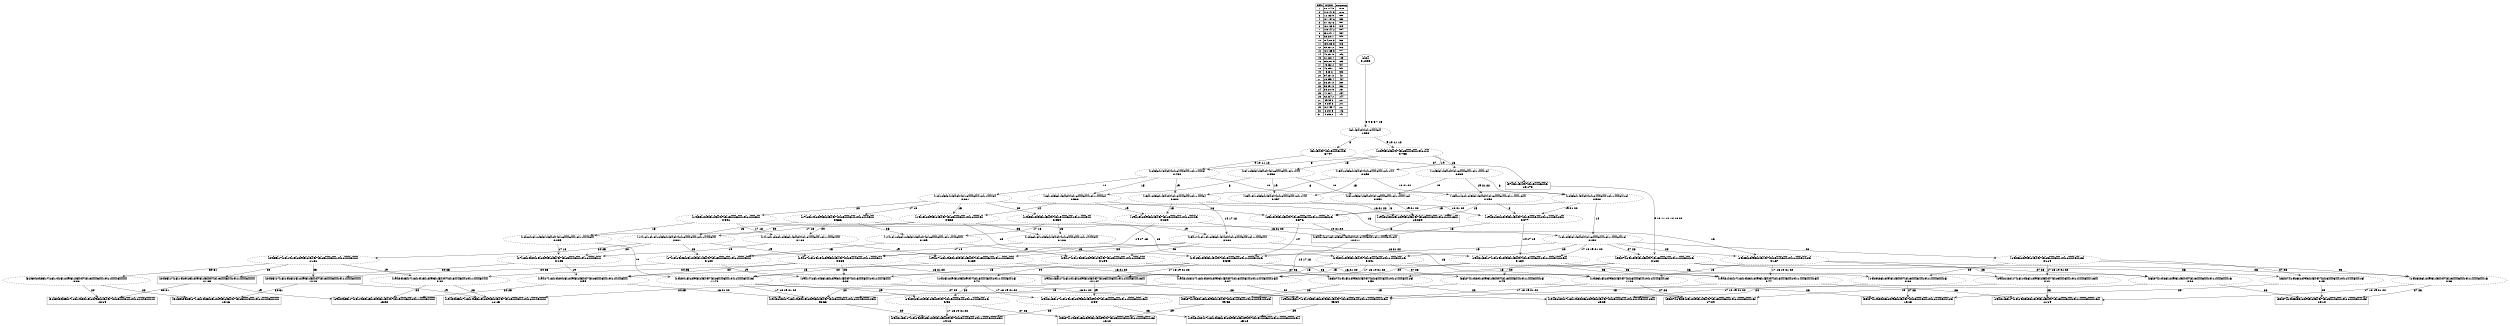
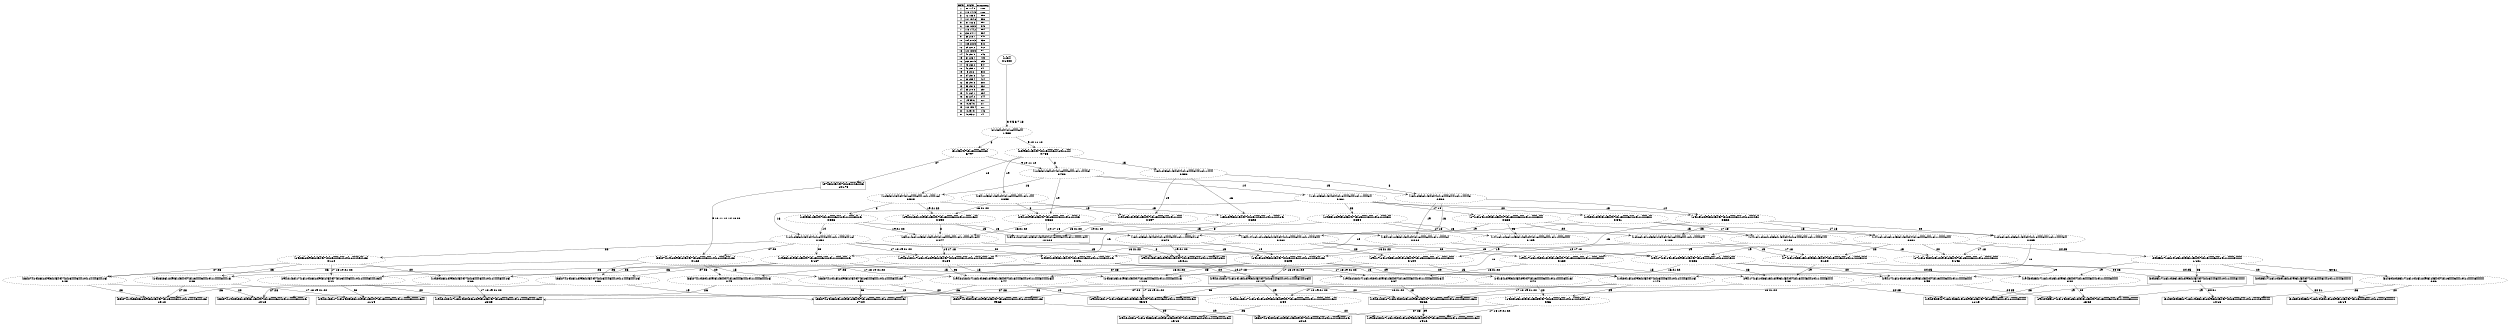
edge "[12[9[3[1[5][4[7[2[13]]]][6]]][10[11]]]][8] 0/750" -> "[12[9[3[1[5][4[7[2[13]]]][6]]][10[11]]]][8][16] 0/508": now "[12[9[3[1[5][4[7[2[13]]]][6]]][10[11]]]][8] 0/750" -> "[12[9[3[1[5][4[7[2[13]]]][6]]][10[11]]]][16] 0/525"
